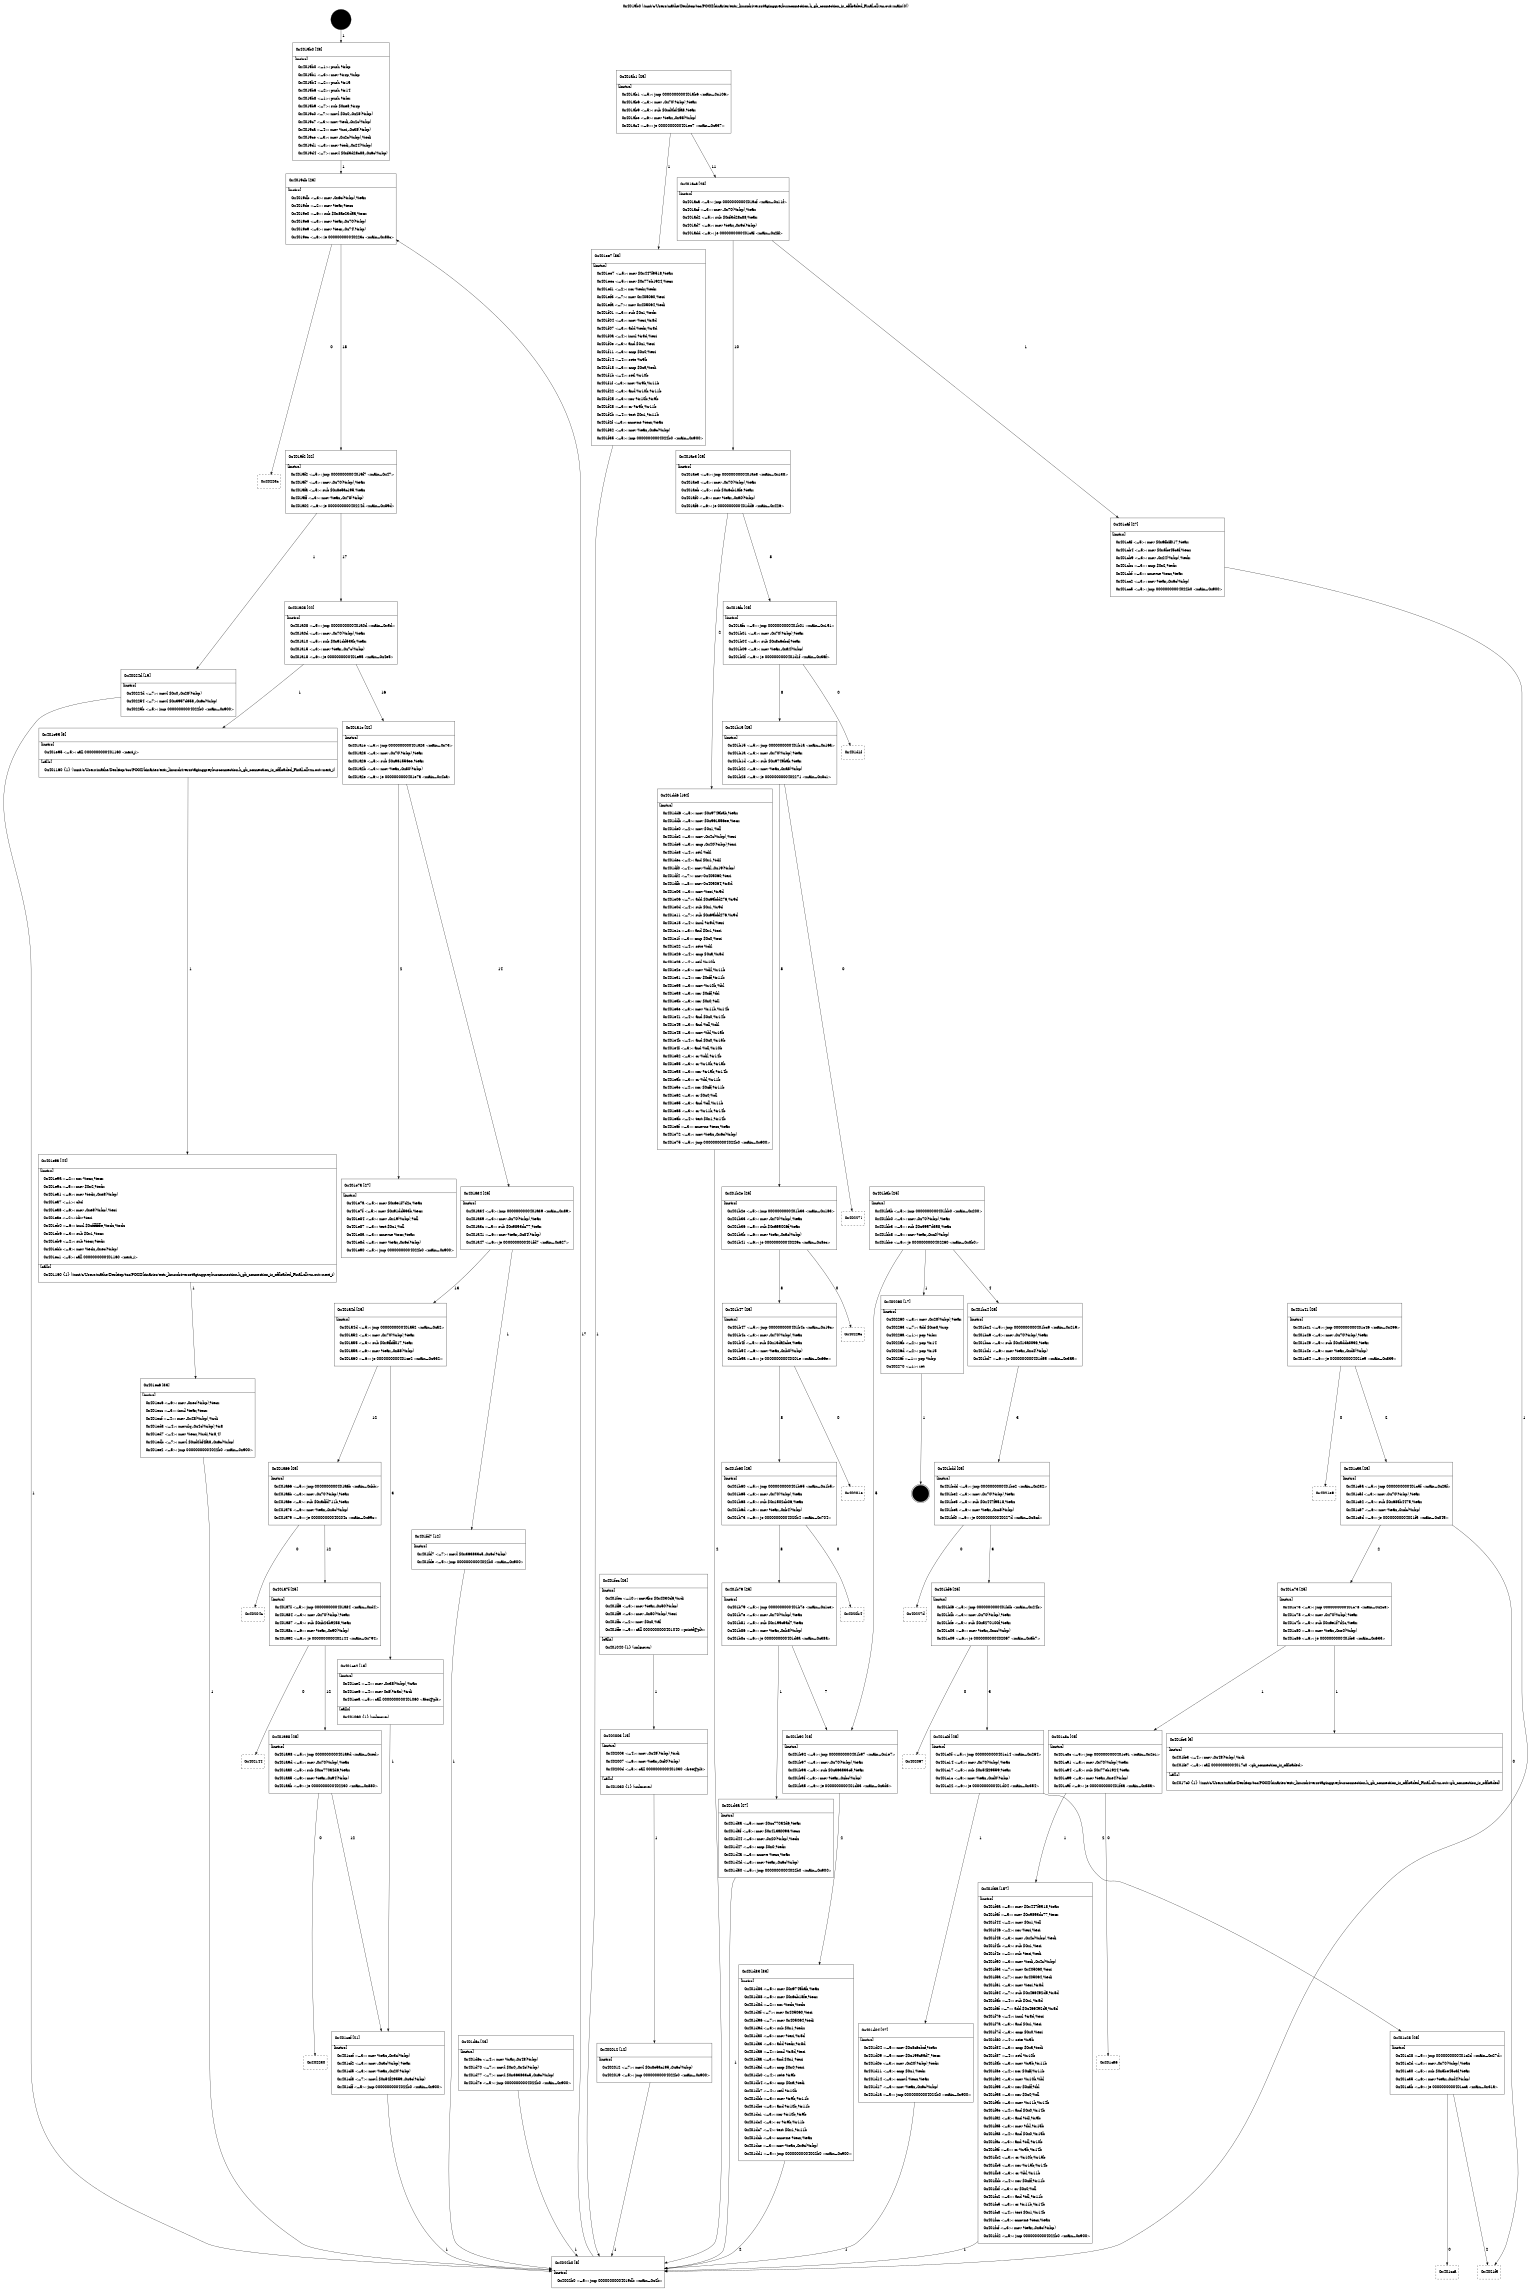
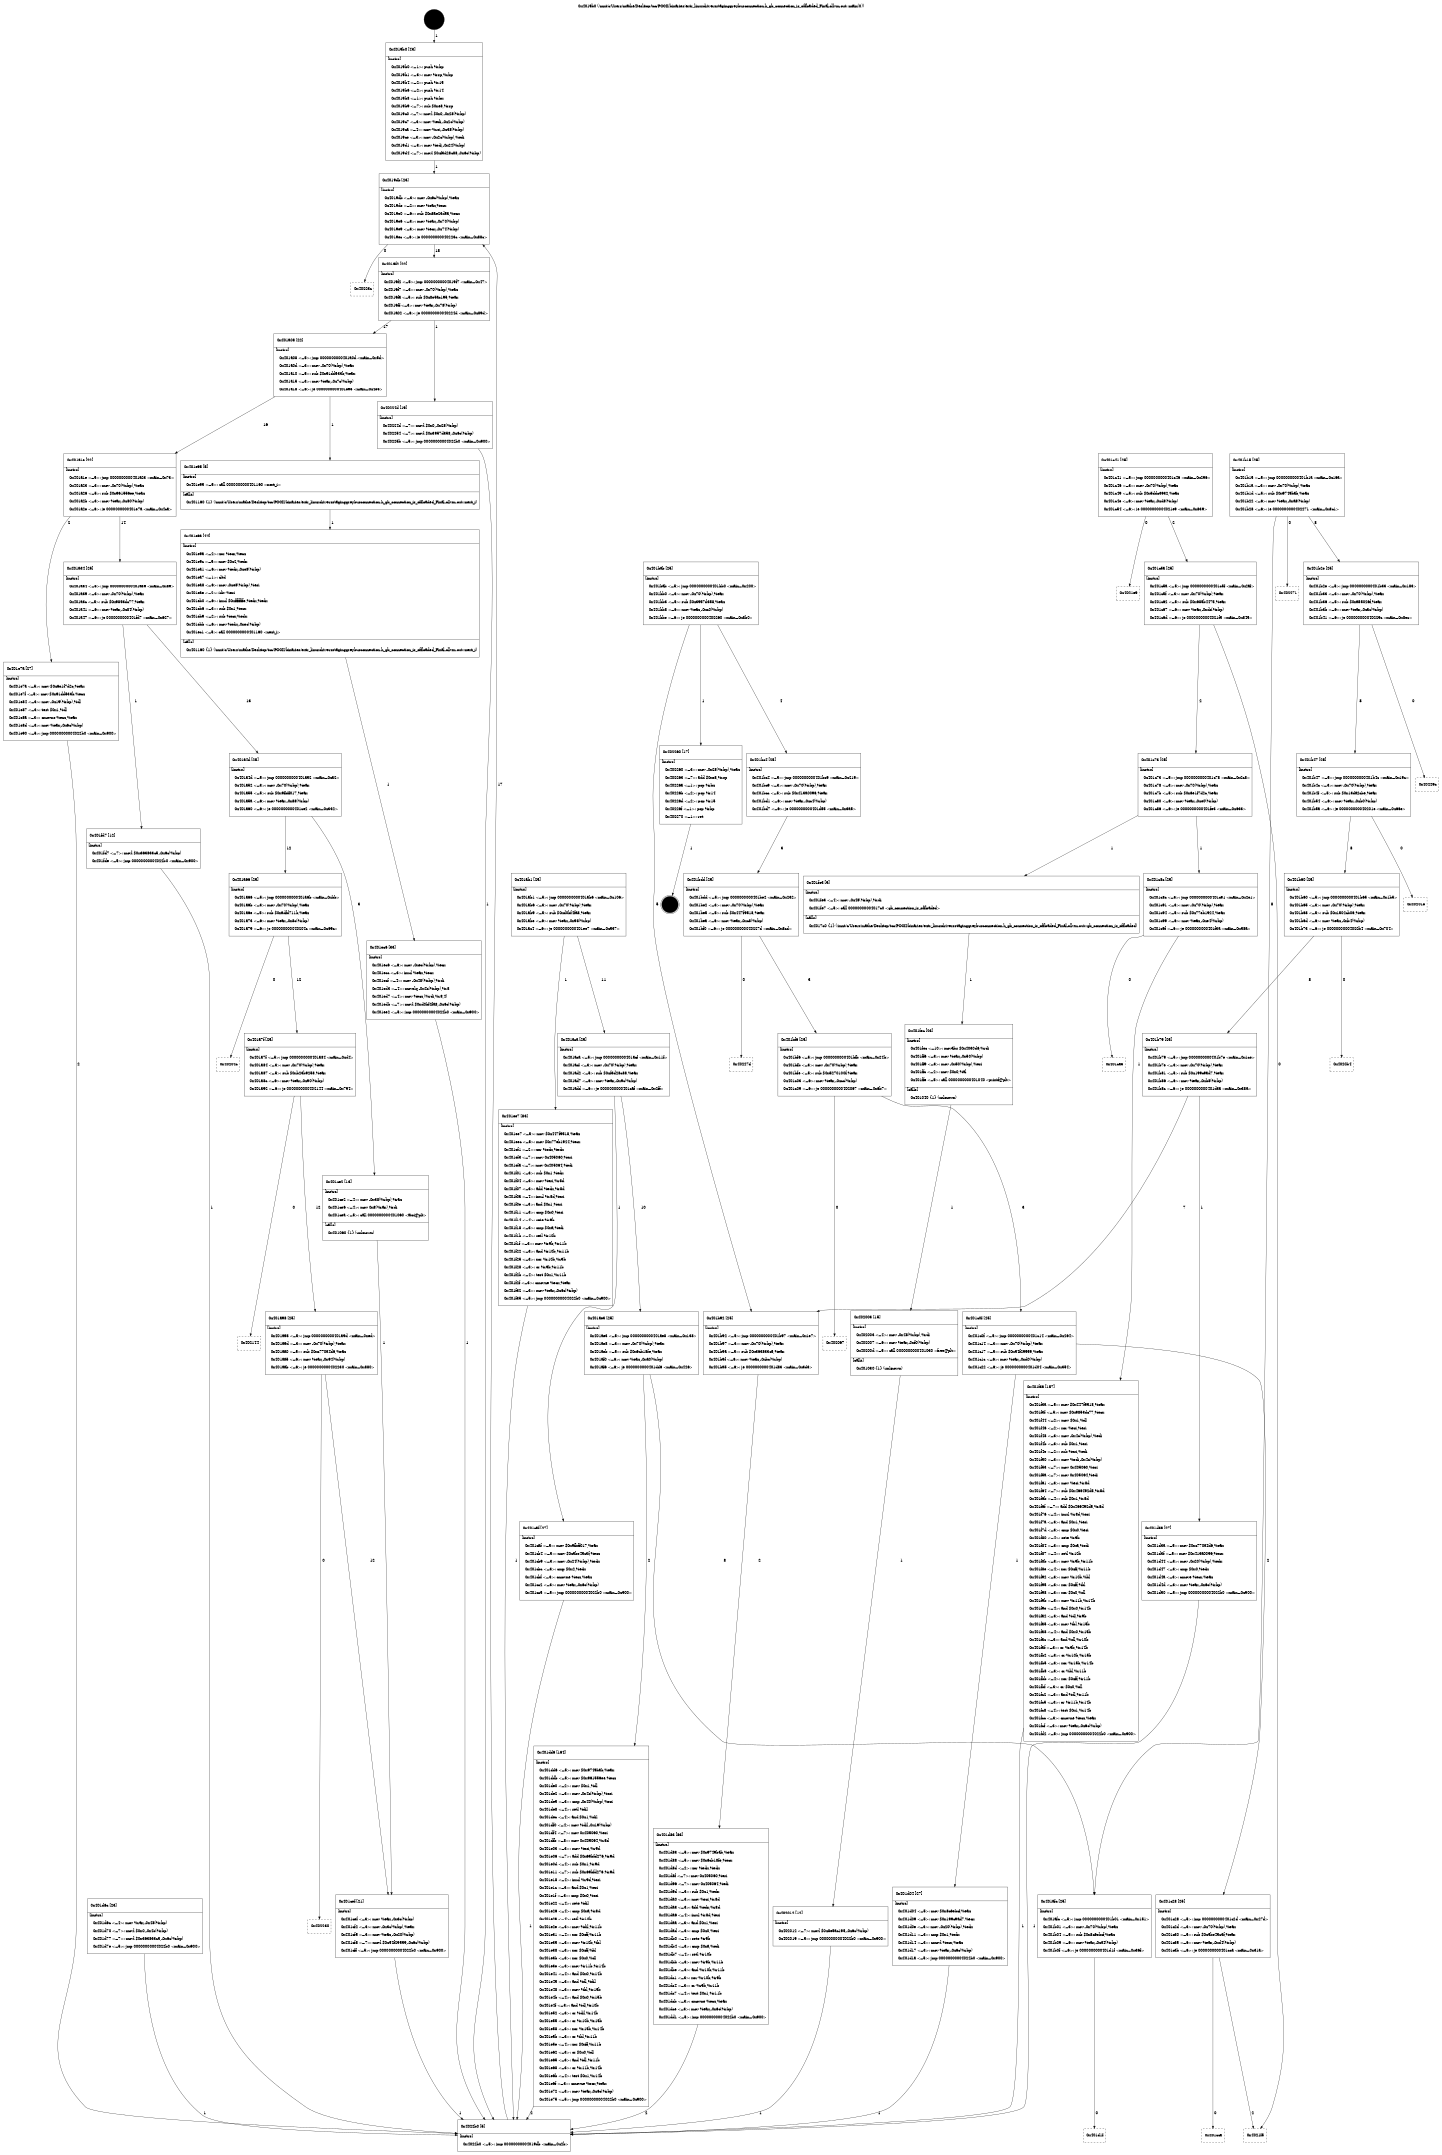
edge "0x401afc [25]" -> "0x401b15 [25]": reversed
edge "0x401fe3 [9]" -> "0x401fec [23]": added, label "1"
edge "0x401e7a [27]" -> "0x4022b0 [5]": added, label "2"
